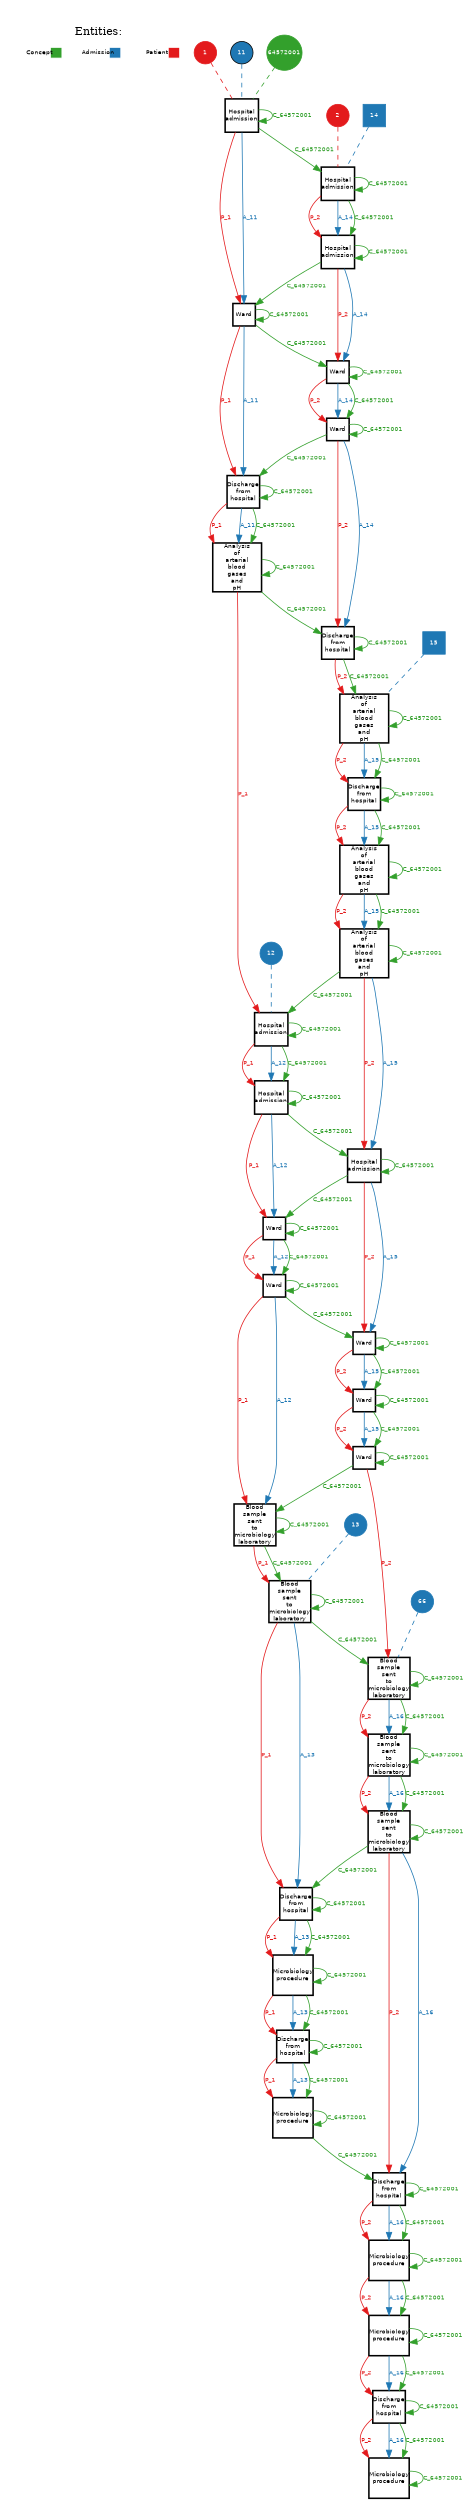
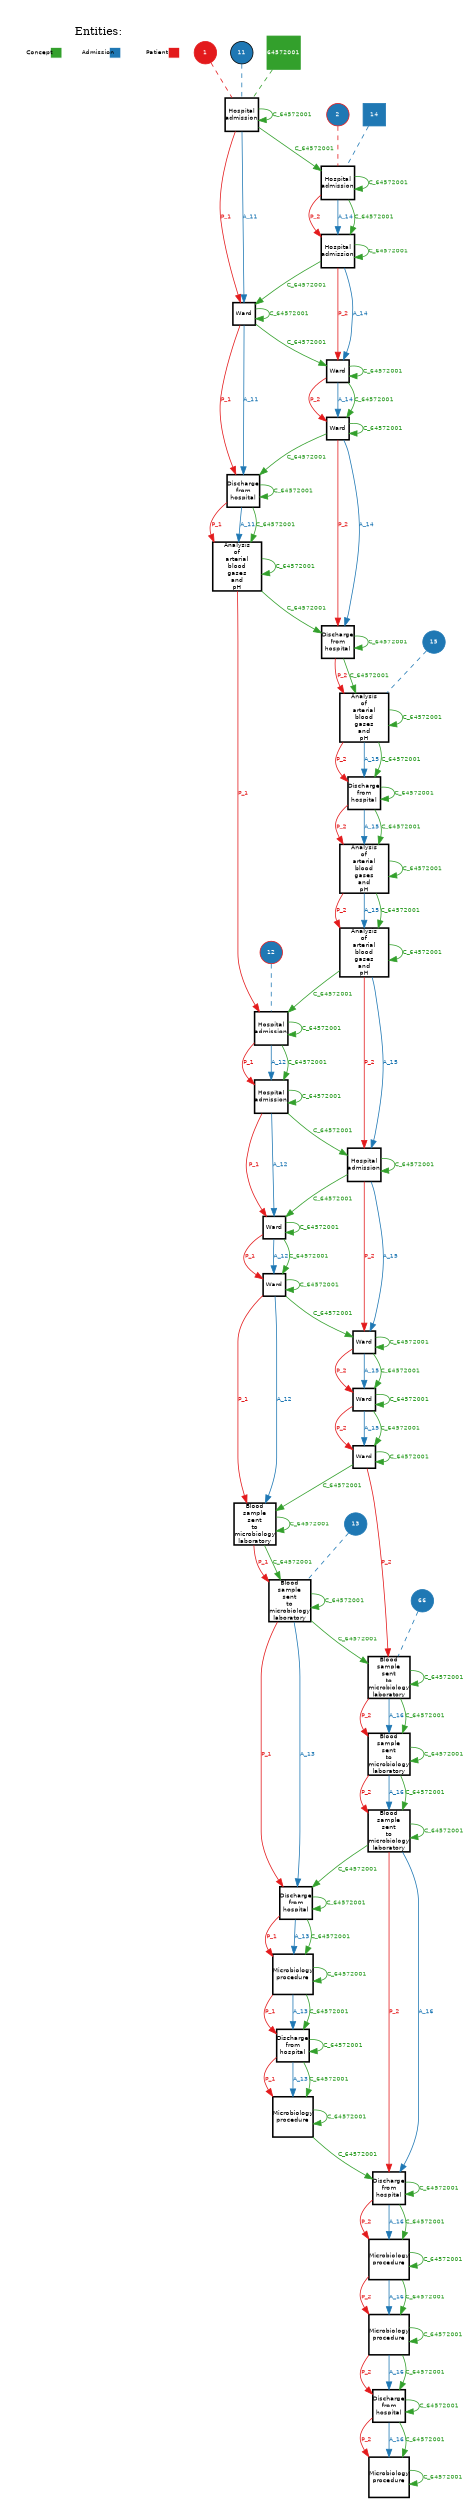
node "64572001": shape circle -> square
node "2": fillcolor #e31a1c -> #1f78b4
node "15": shape box -> circle
node "12": color #1f78b4 -> #e31a1c
